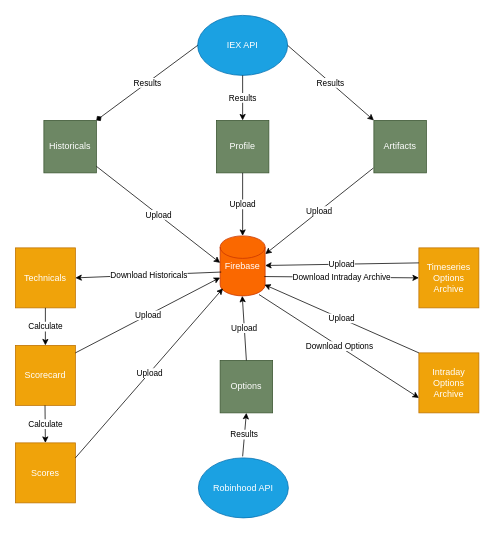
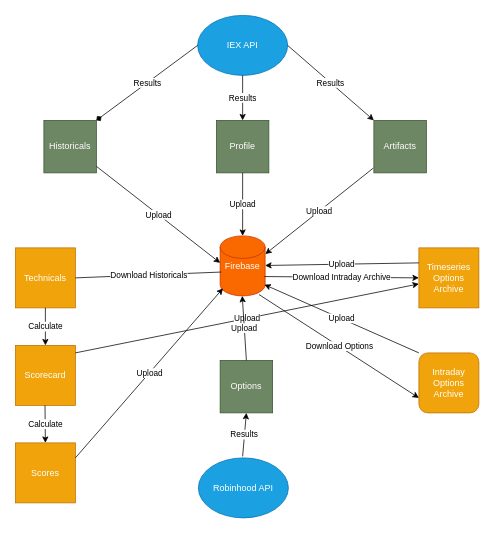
edge "Firebase" -> "Technicals": arrowhead classic -> none
edge "Scorecard" -> "Firebase": now "Scorecard" -> "Timeseries Options Archive"
node "Intraday Options Archive": shape rectangle -> rounded rectangle
